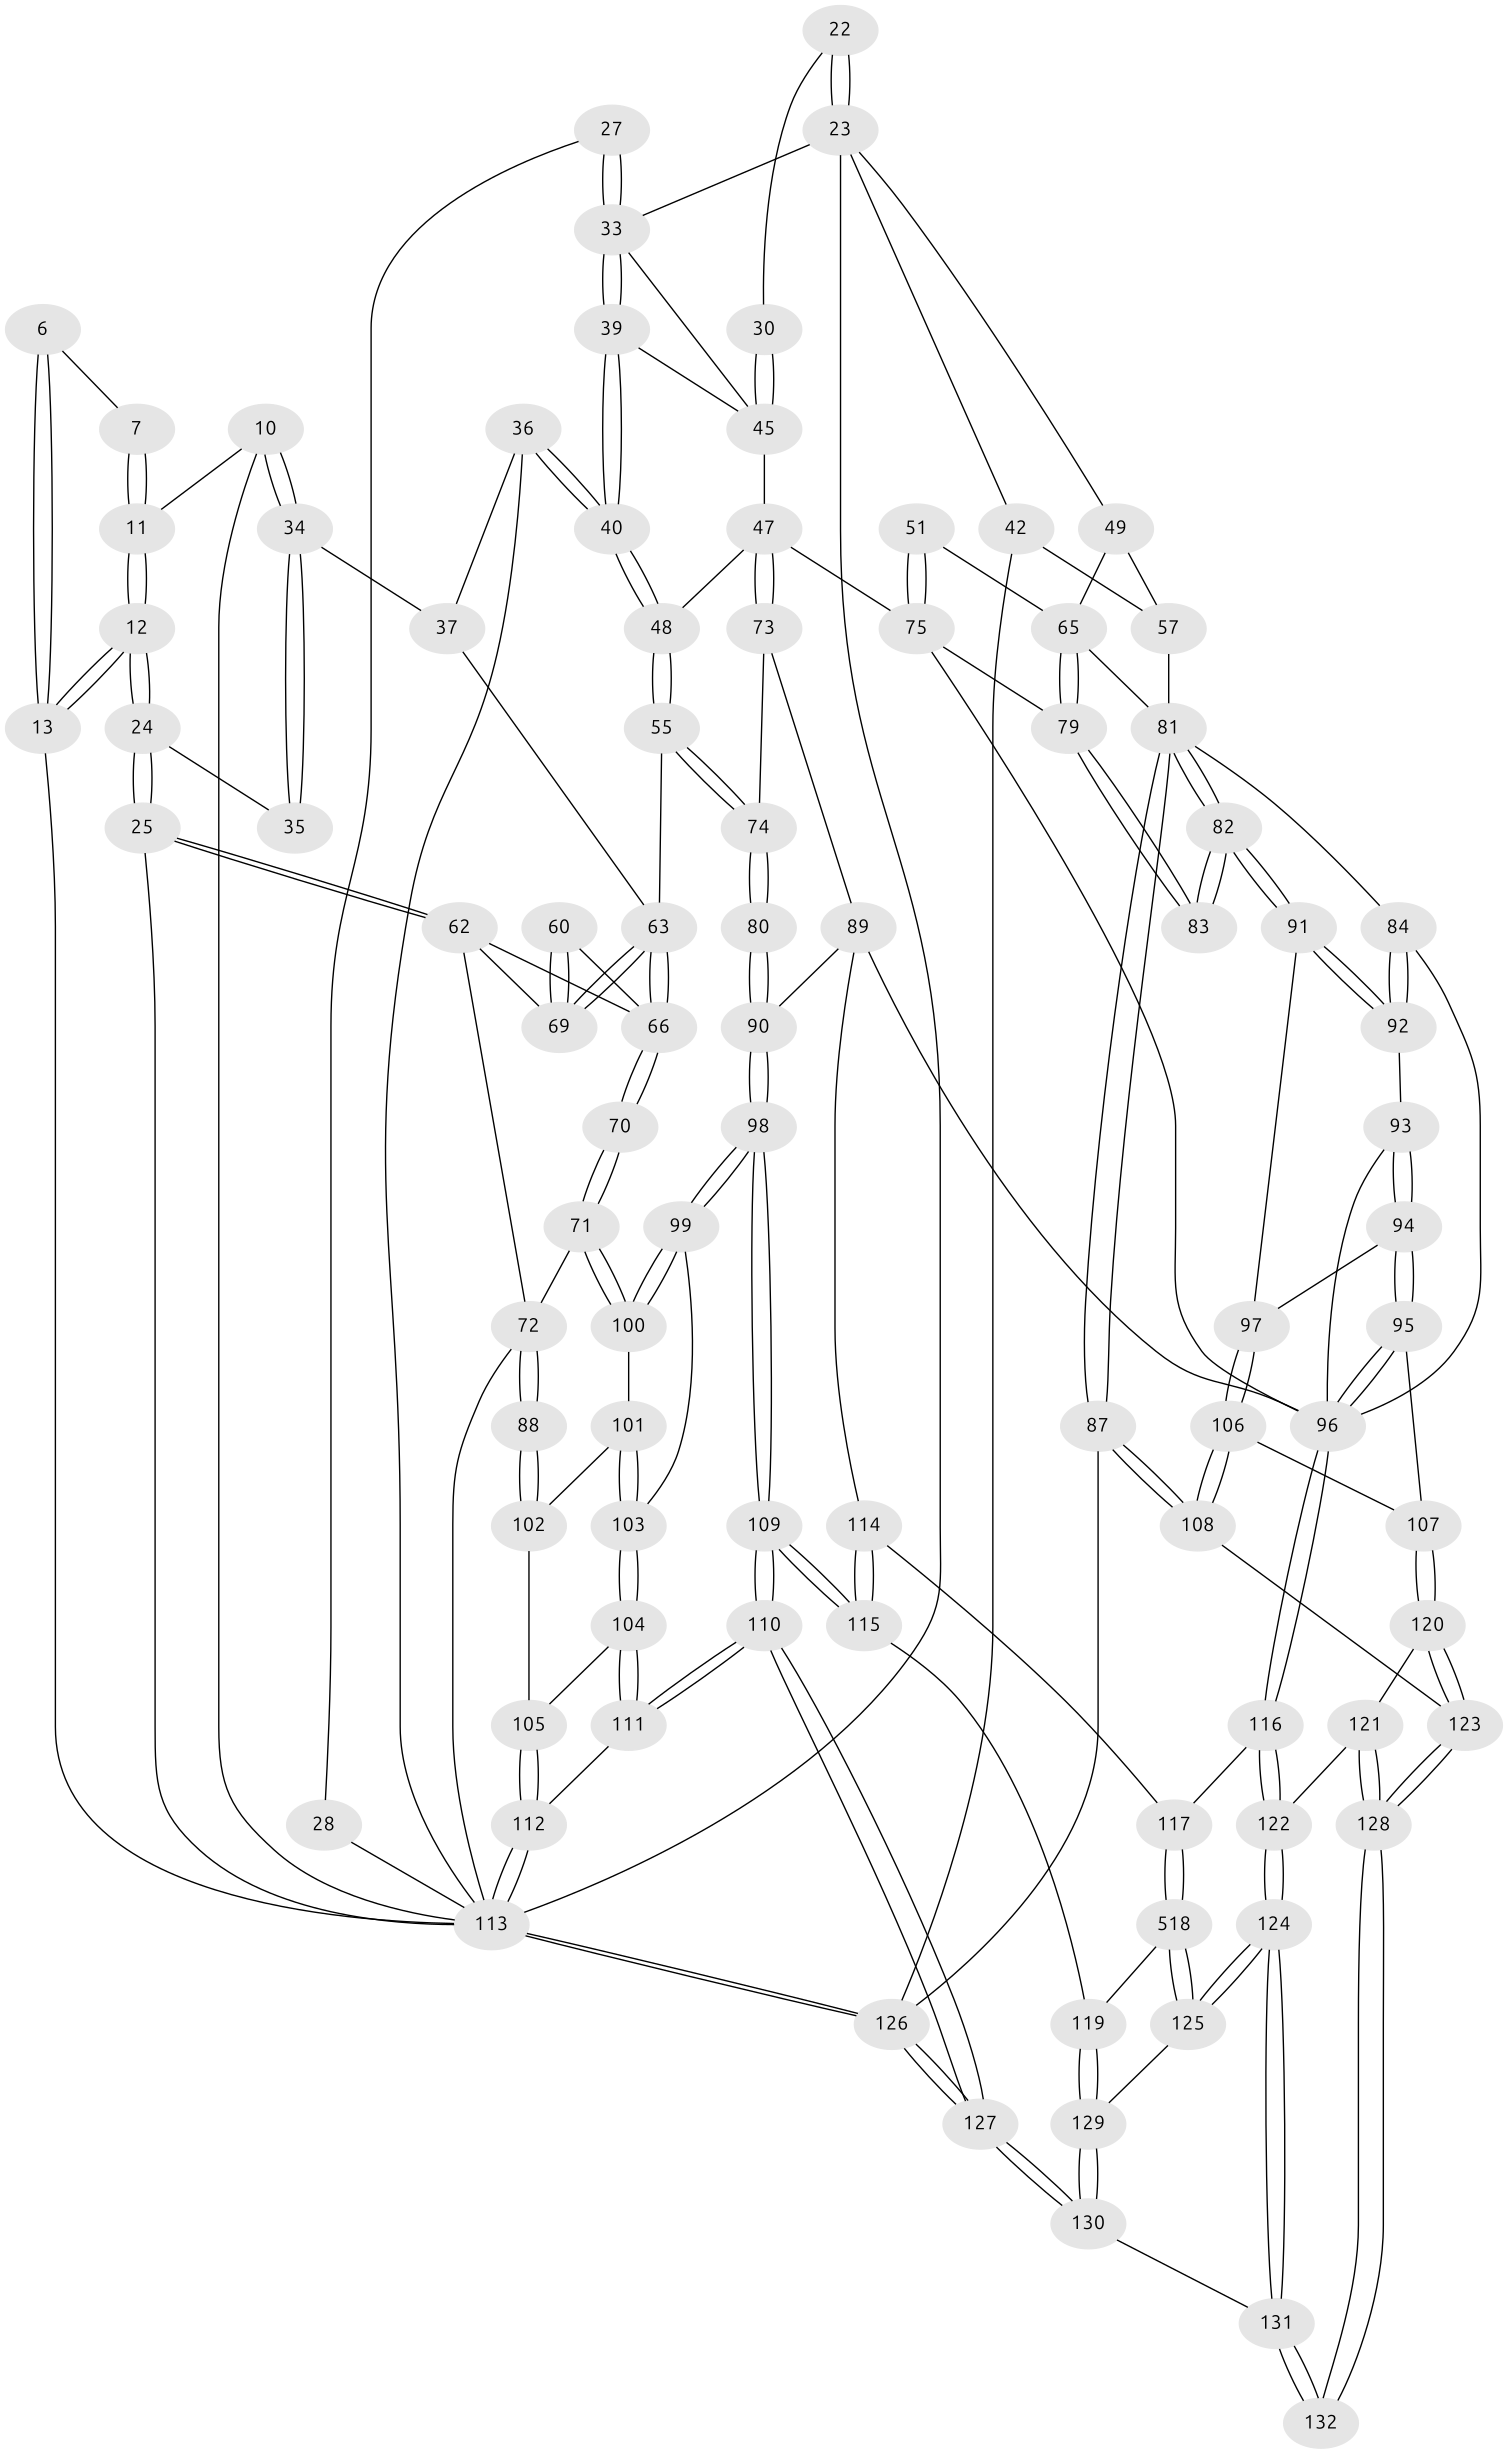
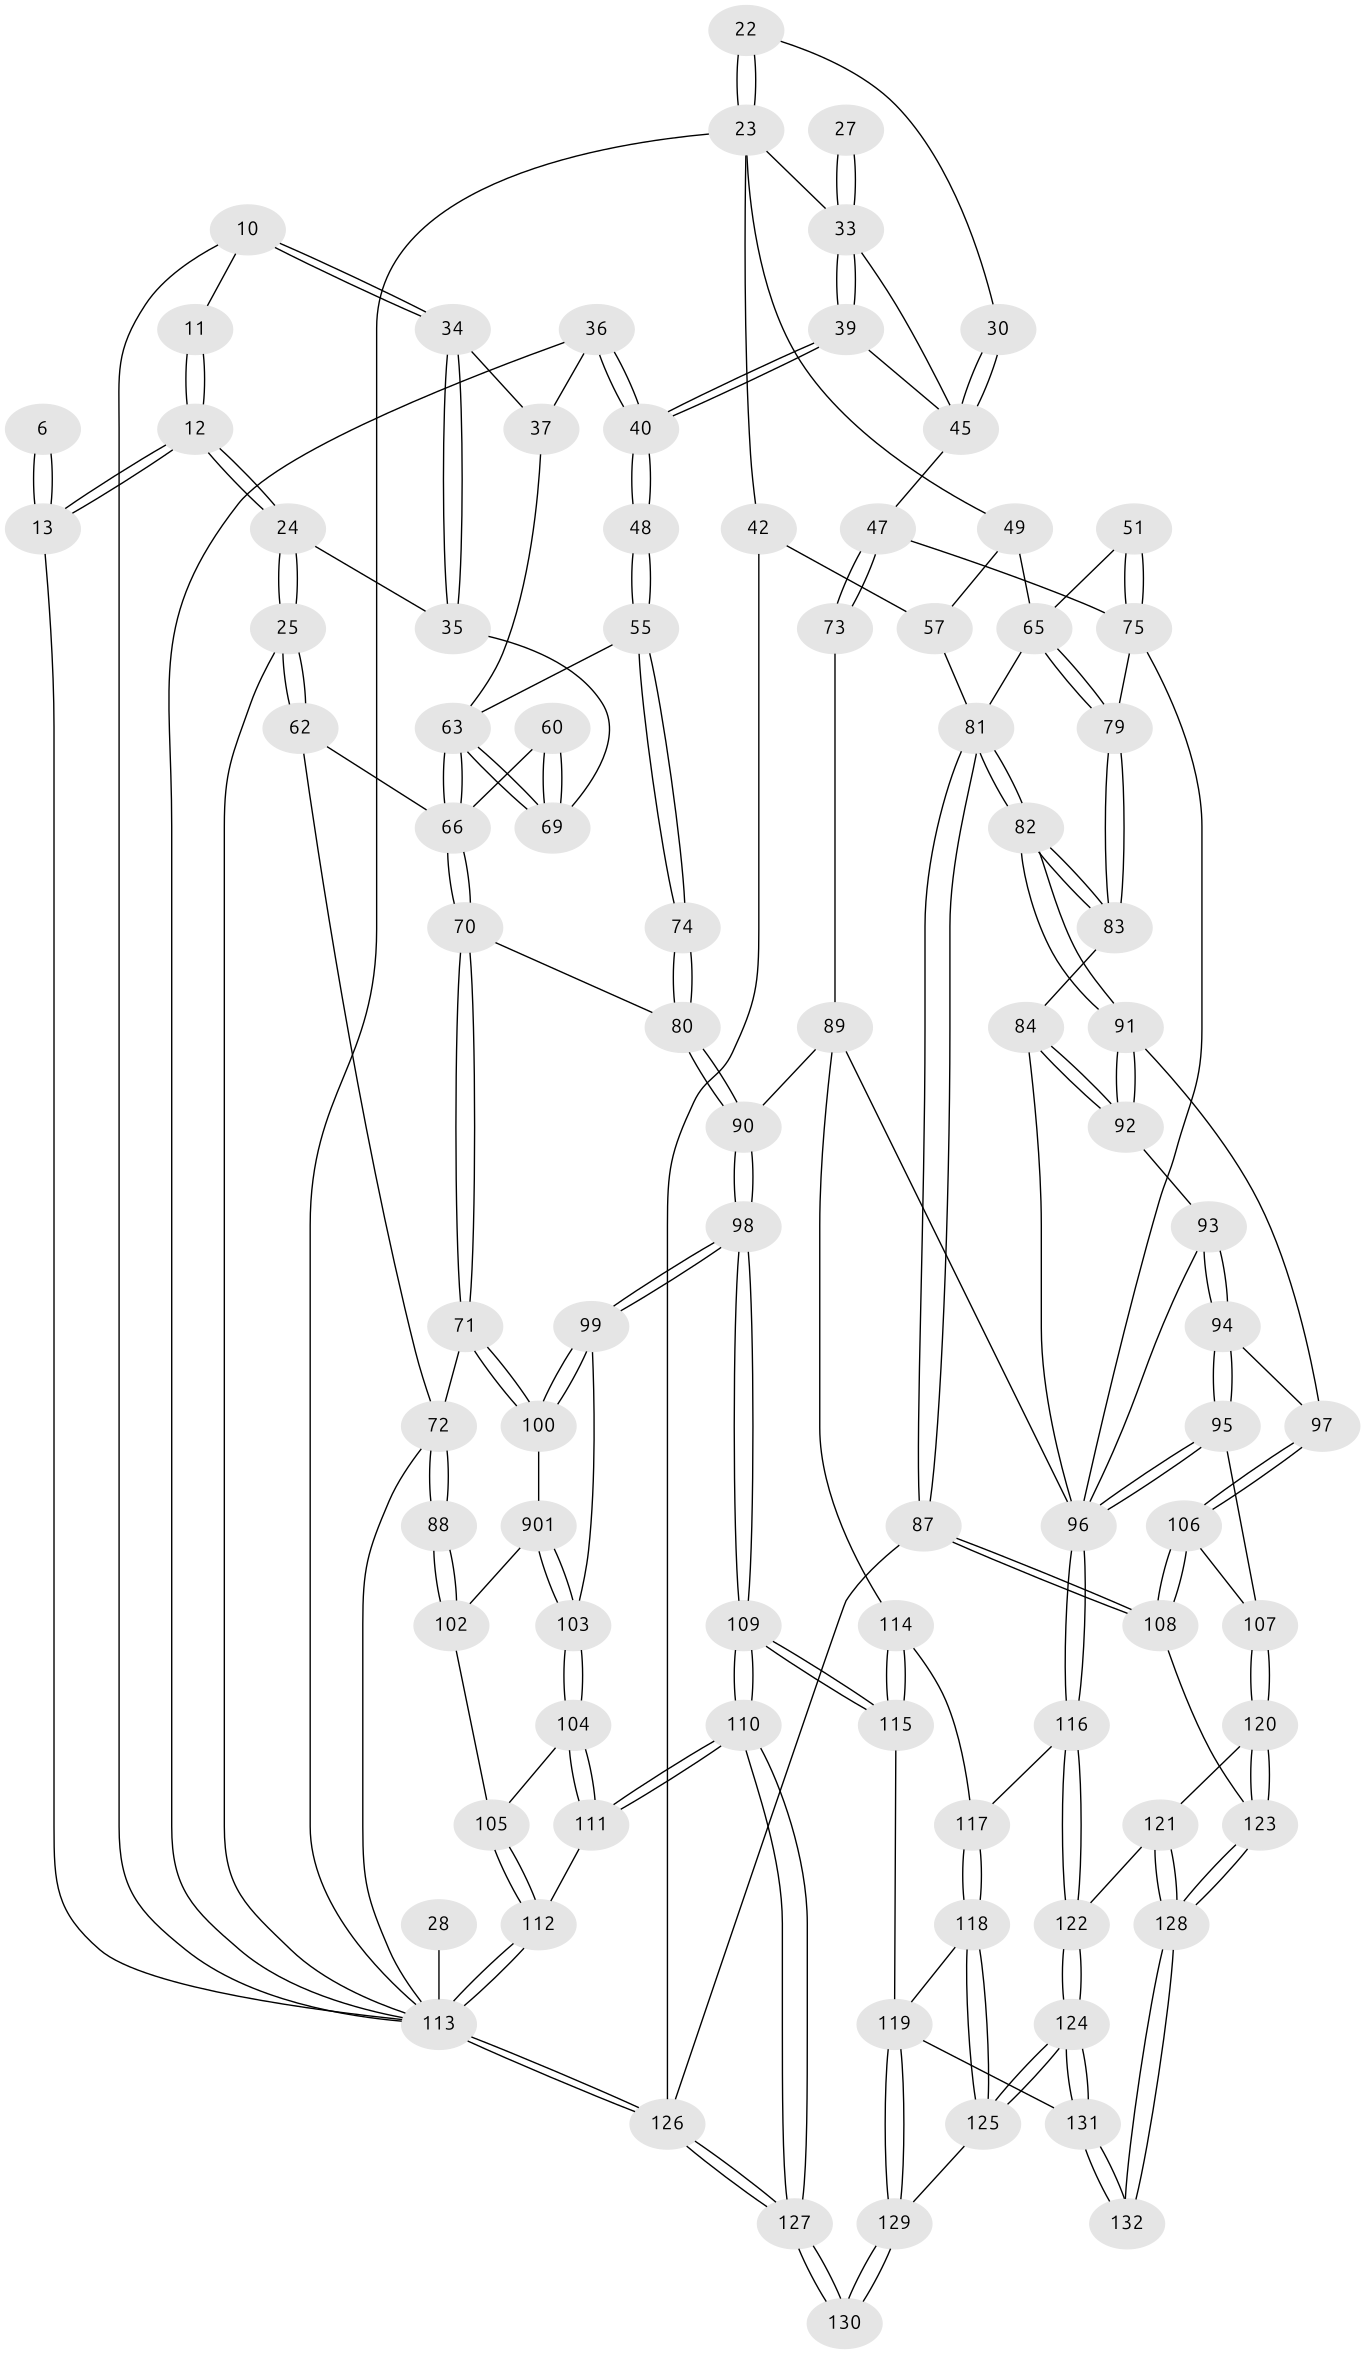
node "7": removed
edge "47" -- "48": removed
edge "73" -- "74": removed
edge "81" -- "84": now "83" -- "84"
edge "27" -- "28": removed
edge "62" -- "69": now "35" -- "69"
edge "70" -- "80": added
node "101": label "101" -> "901"
node "518": label "518" -> "118"
edge "130" -- "131": now "119" -- "131"
